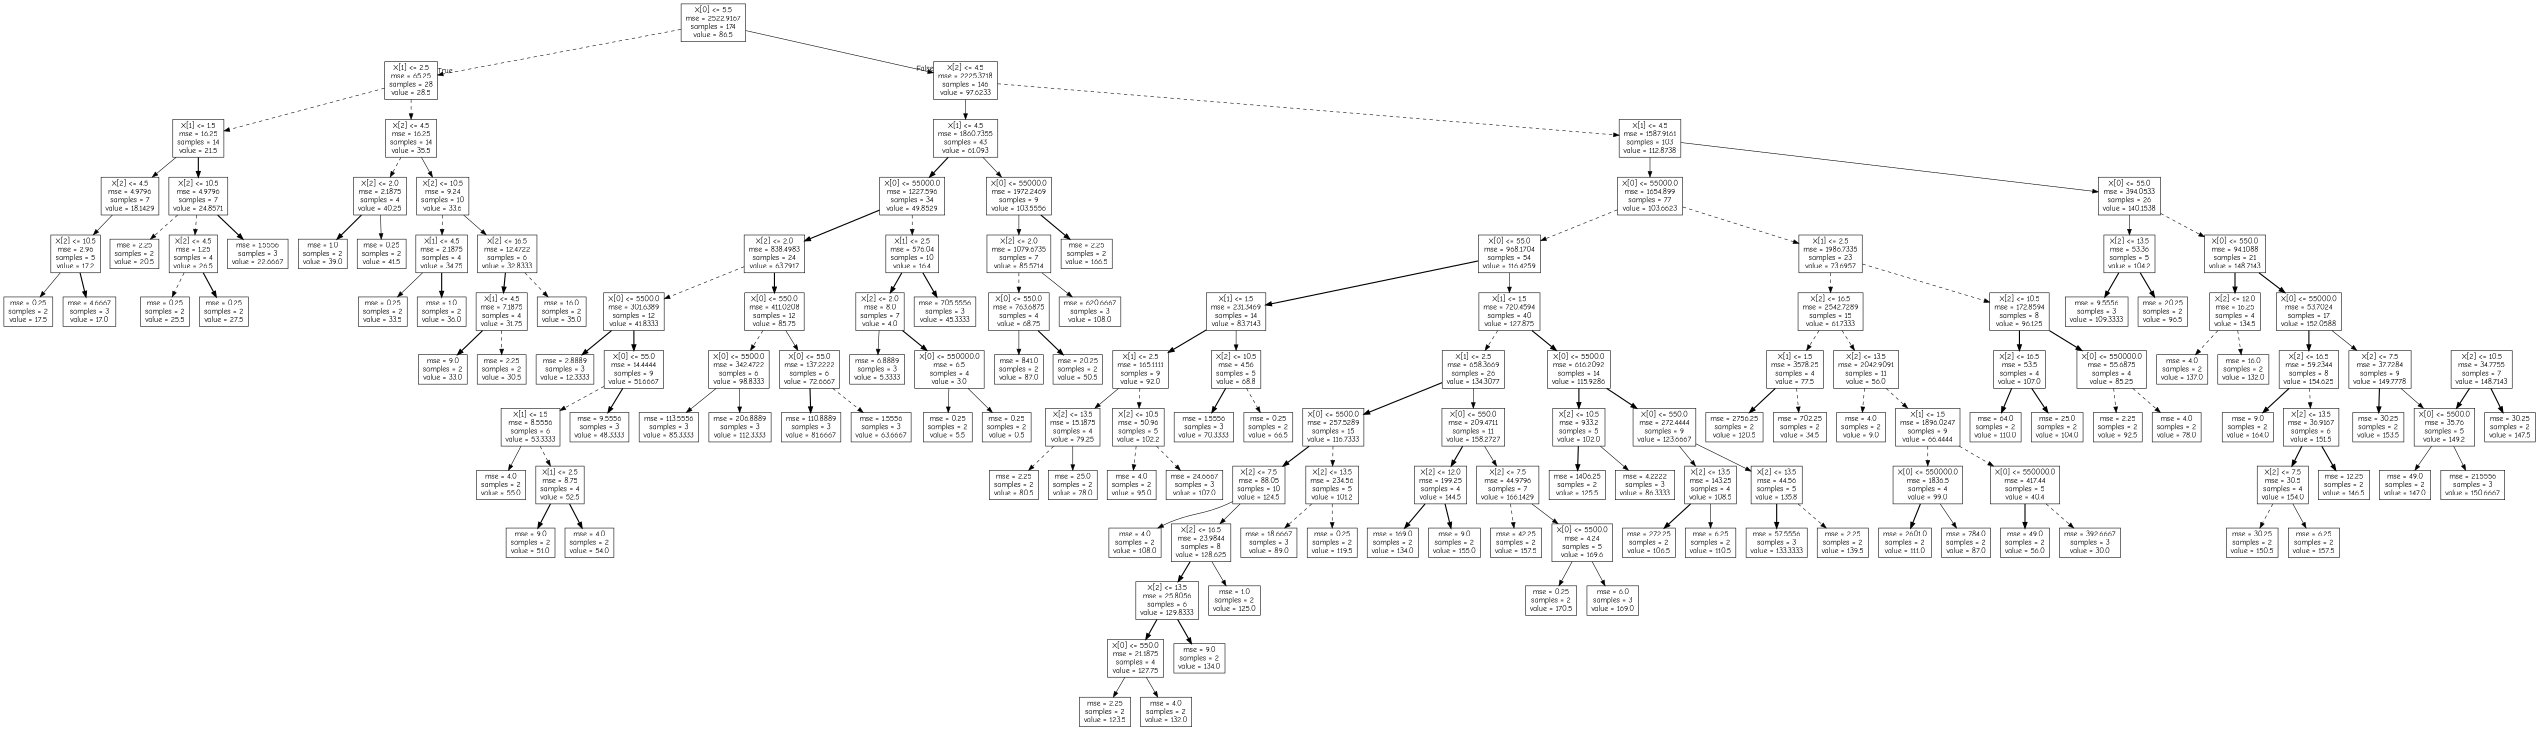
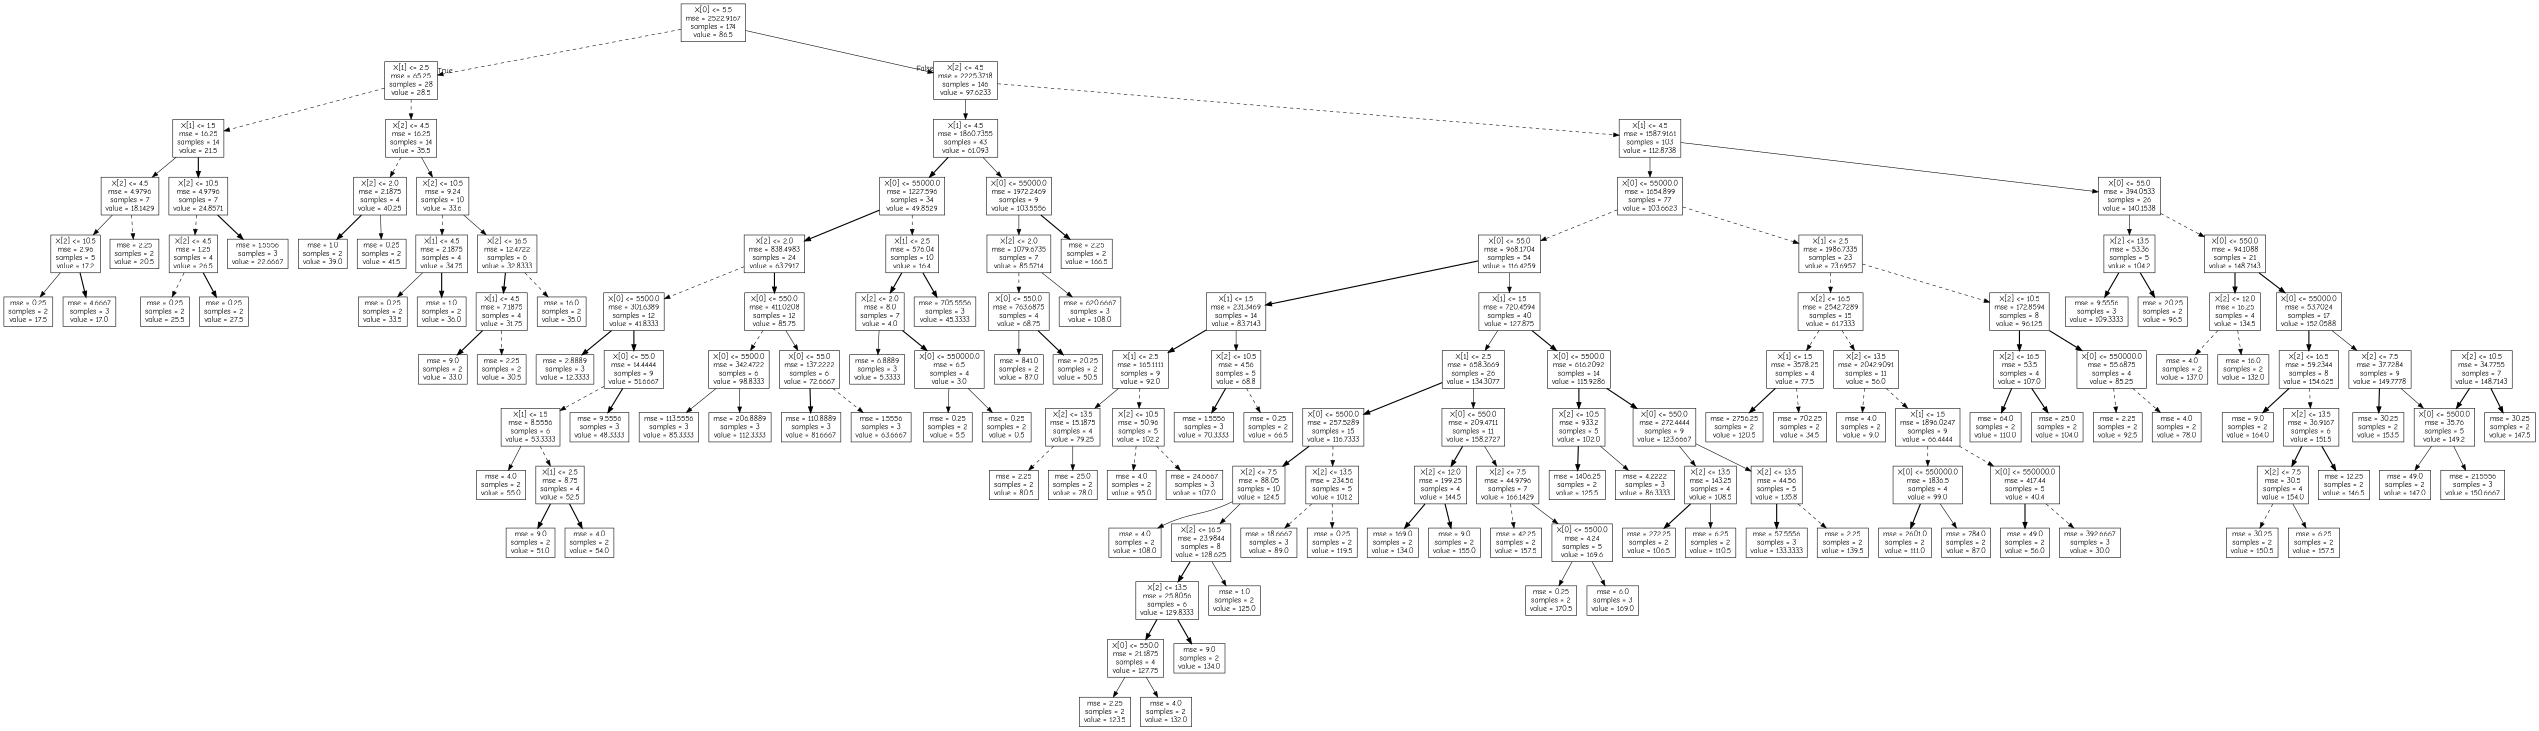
edge "X[2] <= 10.5 mse = 4.9796 samples = 7 value = 24.8571" -> "mse = 2.25 samples = 2 value = 20.5": now "X[2] <= 4.5 mse = 4.9796 samples = 7 value = 18.1429" -> "mse = 2.25 samples = 2 value = 20.5"
edge "X[1] <= 1.5 mse = 720.4594 samples = 40 value = 127.875" -> "X[1] <= 2.5 mse = 658.3669 samples = 26 value = 134.3077": style dashed -> solid
